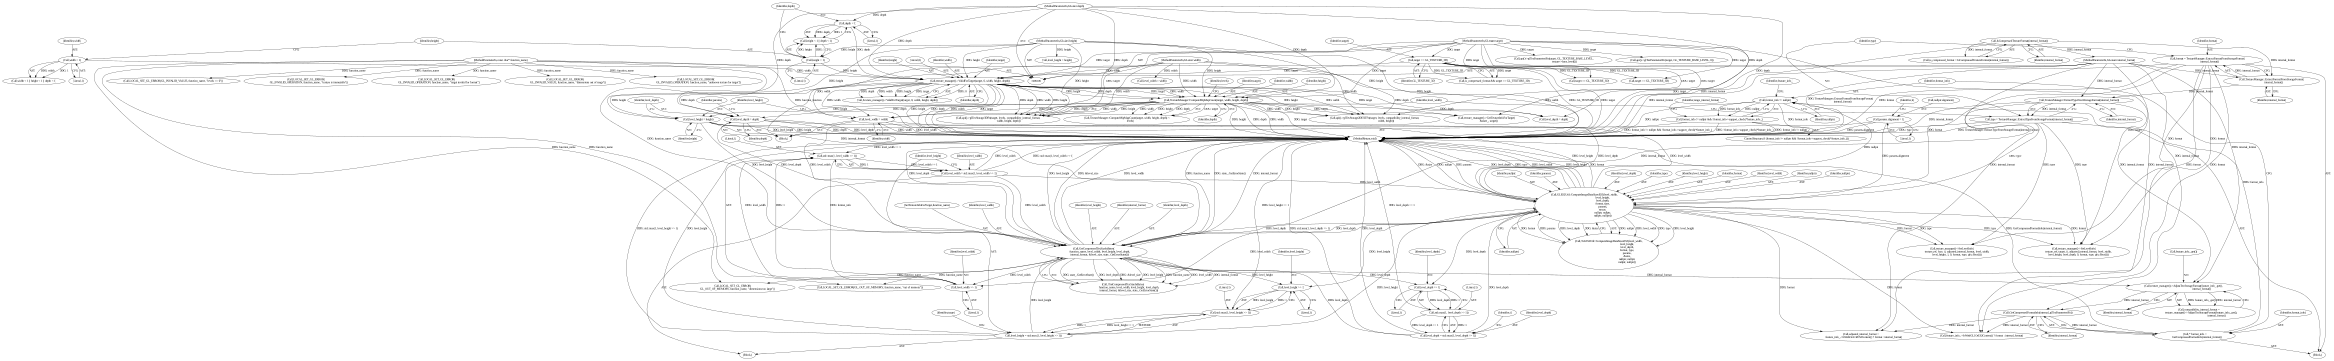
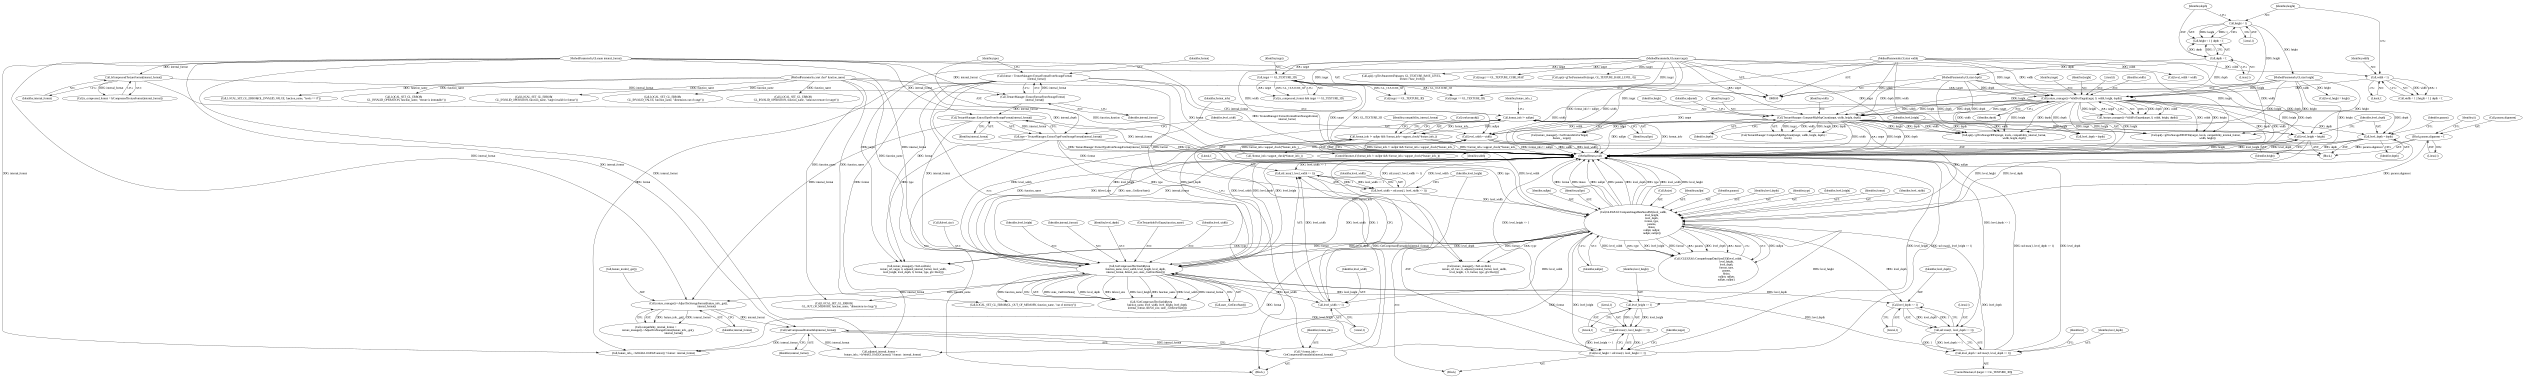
edge "(MethodParameterIn,GLsizei depth)" -> "(Call,depth < 1)": reversed
edge "(MethodParameterIn,GLsizei height)" -> "(Call,height < 1)": reversed
edge "(Call,IsCompressedTextureFormat(internal_format))" -> "(MethodParameterIn,GLenum internal_format)": reversed
edge "(MethodParameterIn,GLsizei width)" -> "(Call,width < 1)": added, label "DDG: width"
edge "(MethodParameterIn,GLsizei width)" -> "1000100": added, label "AST:"
node "(Call,target == GL_TEXTURE_CUBE_MAP)": added
node "(Identifier,levels)": label "(Identifier,levels)" -> "(Identifier,adjusted)"
node "(Identifier,GL_TEXTURE_3D)": removed
edge "(Call,width < 1 || height < 1 || depth < 1)" -> "(Call,width < 1)": added, label "CFG:"
edge "(MethodParameterIn,GLenum target)" -> "(MethodReturn,void)": label "DDG: target" -> "DDG: format_info != nullptr"
edge "(Call,IsCompressedTextureFormat(internal_format))" -> "(MethodReturn,void)": label "DDG: internal_format" -> "DDG: internal_depth"
edge "(MethodParameterIn,GLenum internal_format)" -> "(MethodReturn,void)": label "DDG: internal_format" -> "CFG: internal_format"
node "(Identifier,range_internal_format)": label "(Identifier,range_internal_format)" -> "(Identifier,compatibility_internal_format)"
node "(Call,nullptr.alignment)": label "(Call,nullptr.alignment)" -> "(Call,params.alignment)"
node "(Call,workarounds())": added
node "(Call,params.alignment = 1)": label "(Call,params.alignment = 1)" -> "(Block,params.alignment = 1)"
node "(Call,!format_info->support_check(*feature_info_))": added
node "(Call,&size)": added
edge "(Call,std::max(1, level_width >> 1))" -> "(Call,level_width >> 1)": label "DDG: format_info" -> "CFG: "
node "(Call,&level_size)": added
edge "(Call,std::max(1, level_depth >> 1))" -> "(MethodReturn,void)": reversed
node "(Call,feature_info_.get())": label "(Call,feature_info_.get())" -> "(Call,feature_invalid_.get())"
node "(Call,state_.GetErrorState())": added
edge "(Call,std::max(1, level_height >> 1))" -> "(Call,level_height >> 1)": removed, label "CFG:"
node "(Call,GetCompressedFormatInfo(internal_glTexParameteriFn))": label "(Call,GetCompressedFormatInfo(internal_glTexParameteriFn))" -> "(Call,GetCompressedFormatInfo(internal_format))"
edge "(Call,level_height = std::max(1, level_height >> 1))" -> "(Call,std::max(1, level_height >> 1))": label "TEXTURE: " -> "CFG: "
node "(ControlStructure,if (target == GL_TEXTURE_3D))": added
